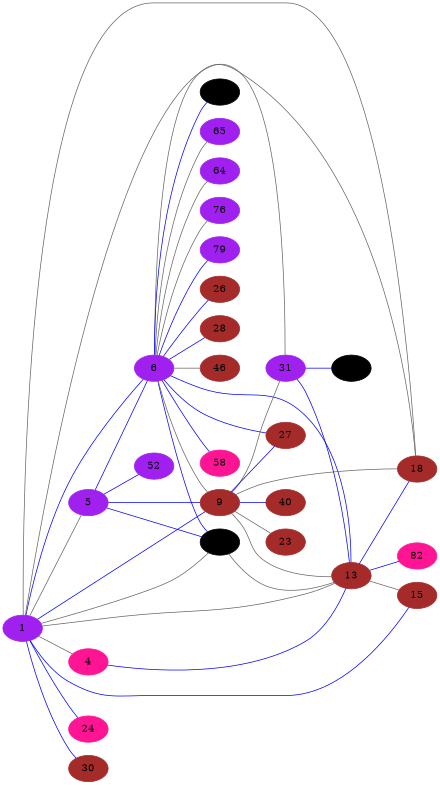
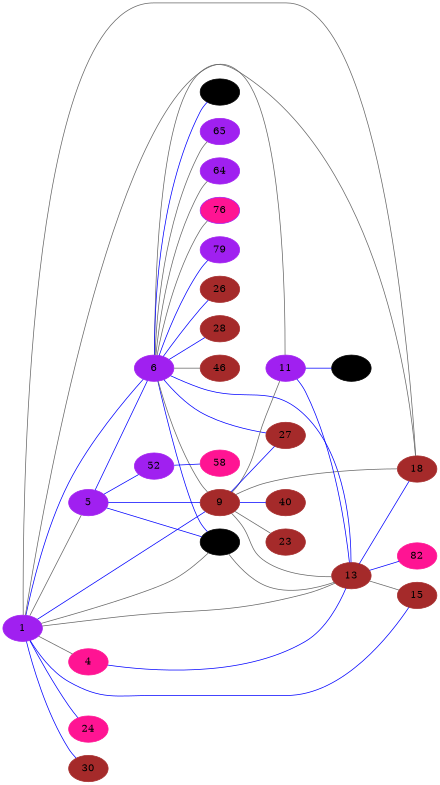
node "76": fillcolor purple -> deeppink
node "31": label "31" -> "11"
edge "6" -- "58": now "52" -- "58"
